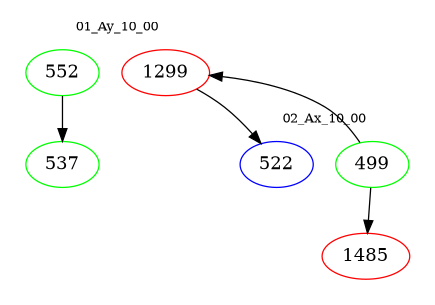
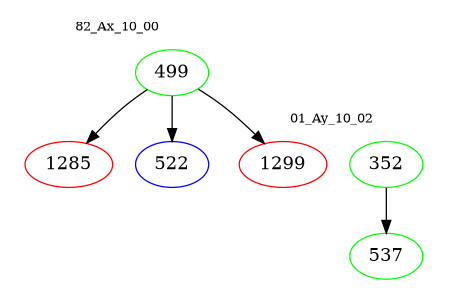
cluster "01_Ay_10_00": label "01_Ay_10_00" -> "01_Ay_10_02"
node "552": label "552" -> "352"
edge "1299" -> "522": now "499" -> "522"
cluster "02_Ax_10_00": label "02_Ax_10_00" -> "82_Ax_10_00"
node "1485": label "1485" -> "1285"
